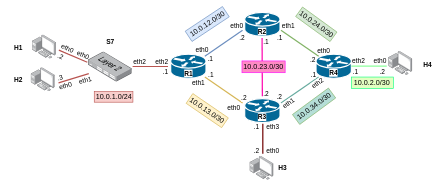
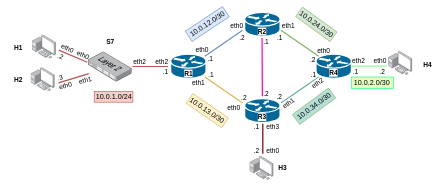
node "10.0.23.0/30": removed
